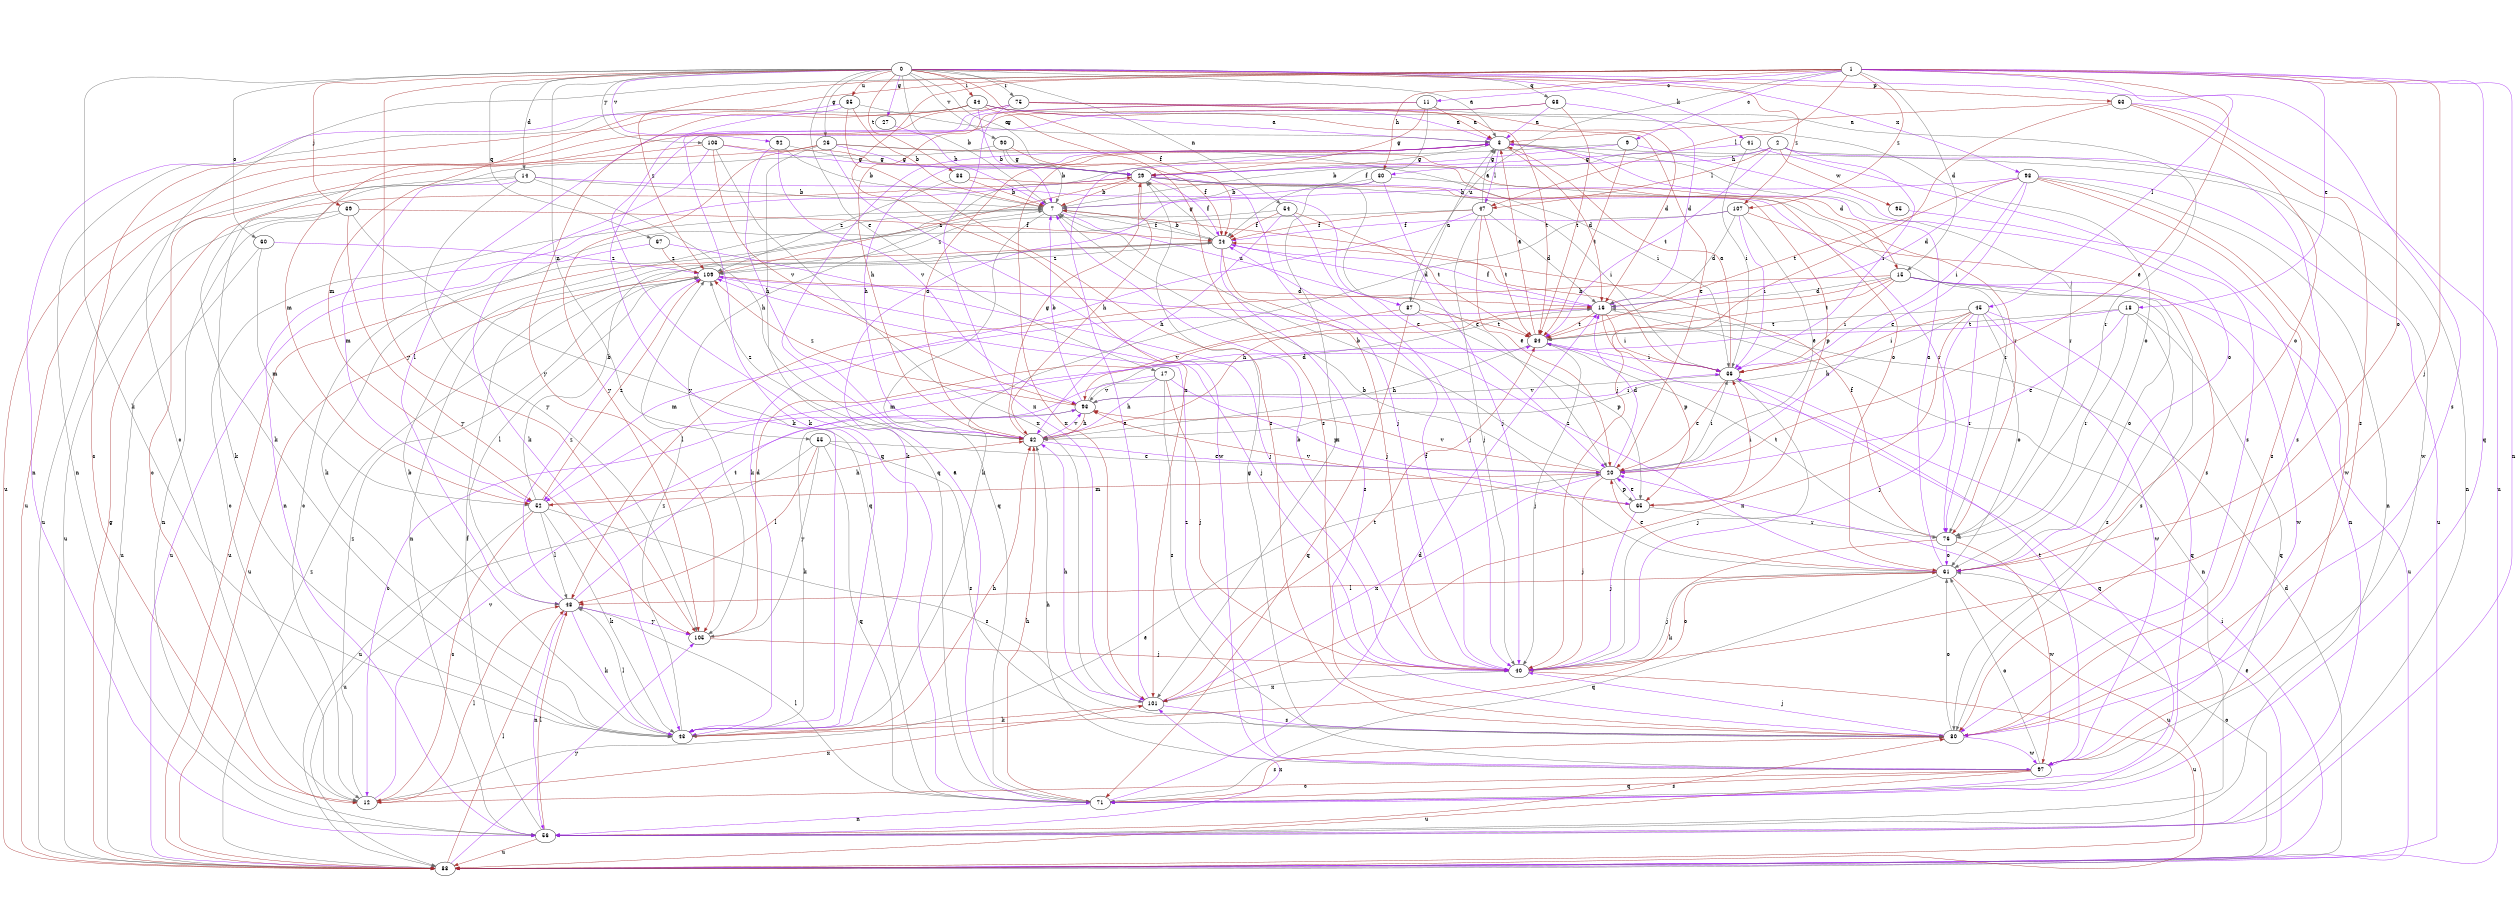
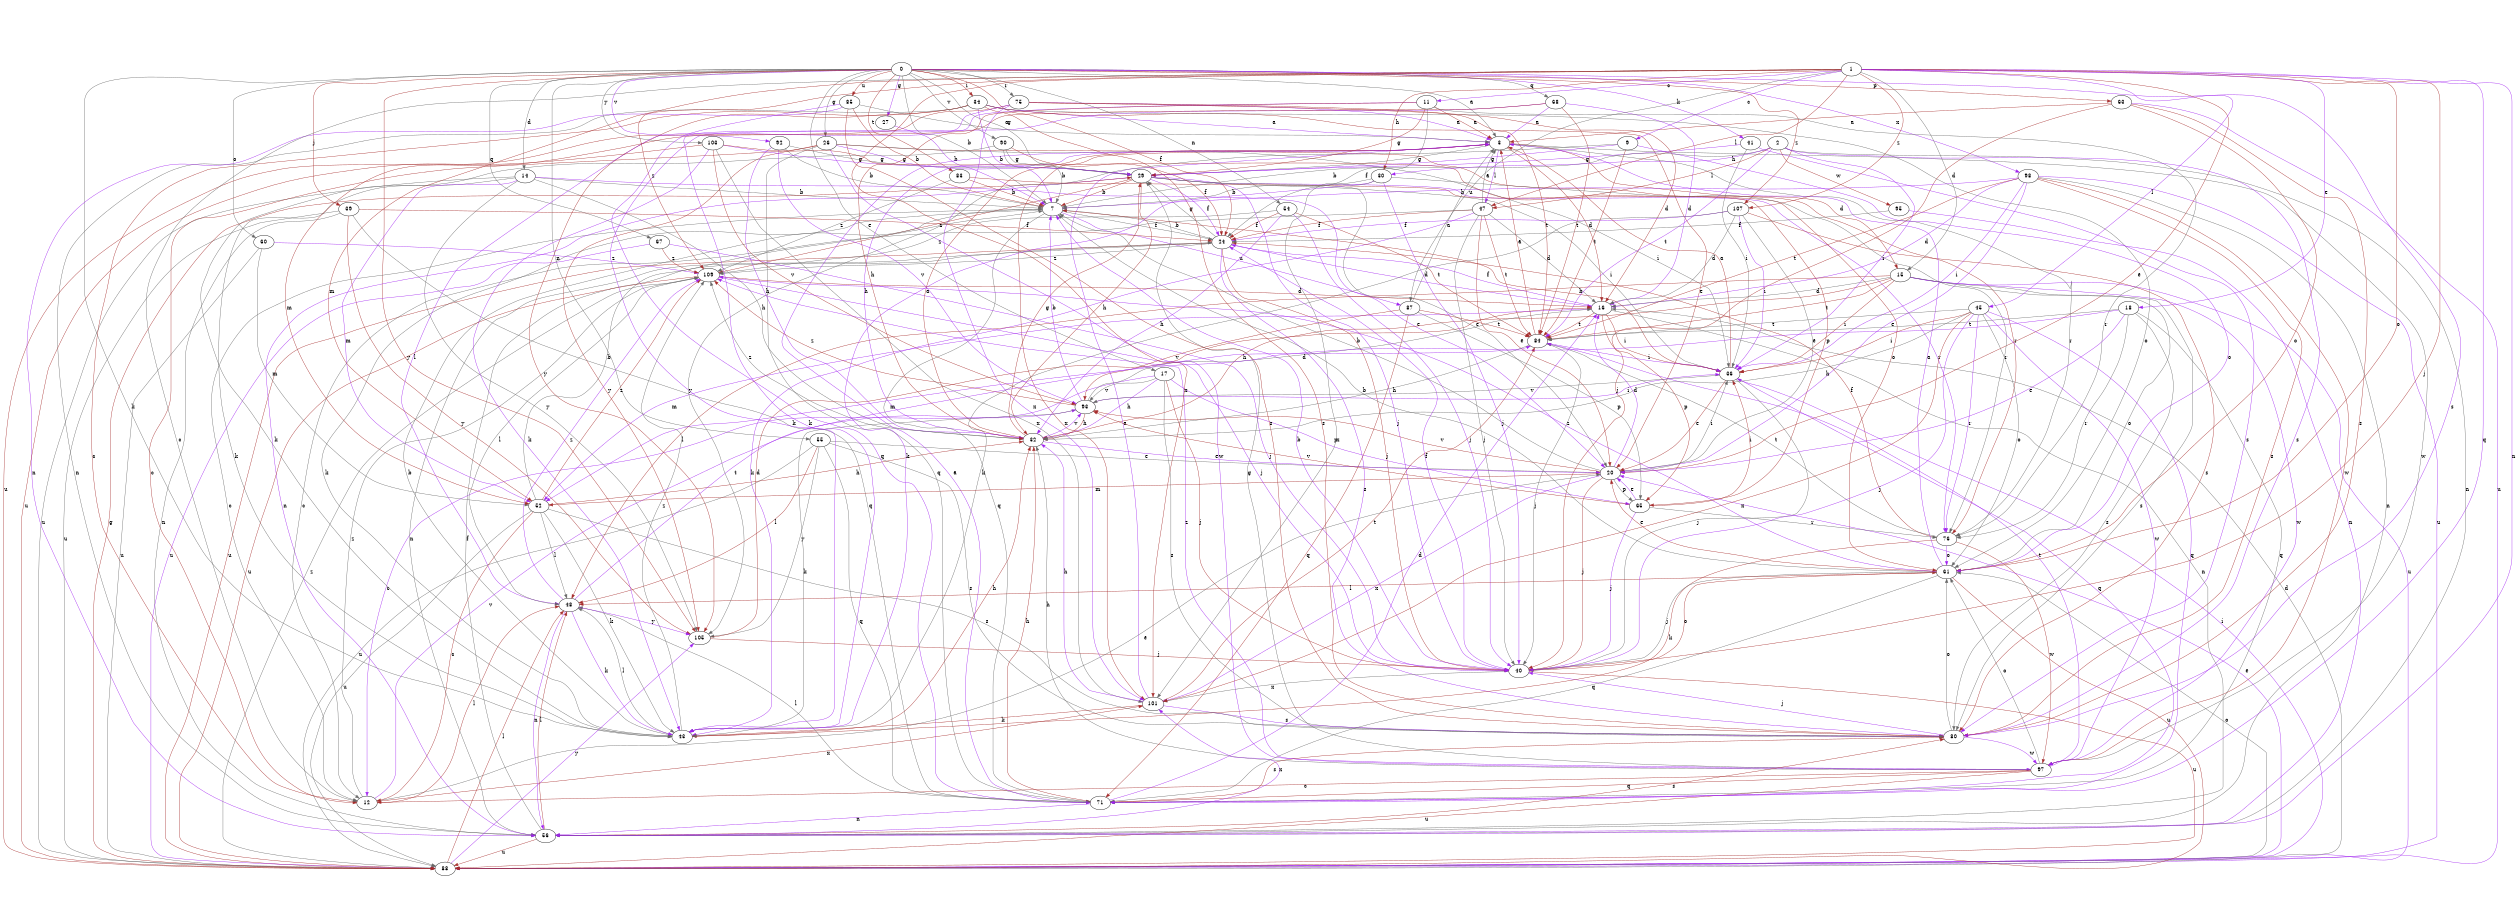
edge "95" -> "24": added, label "f"
